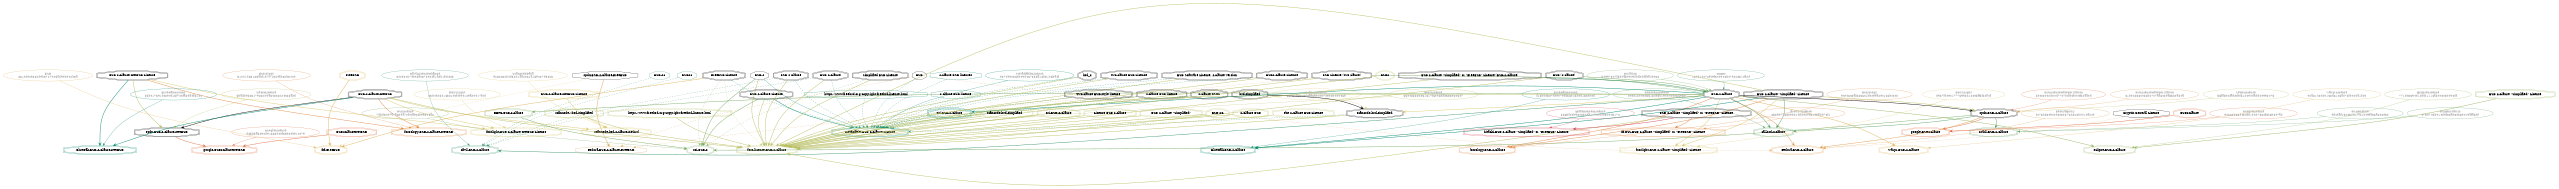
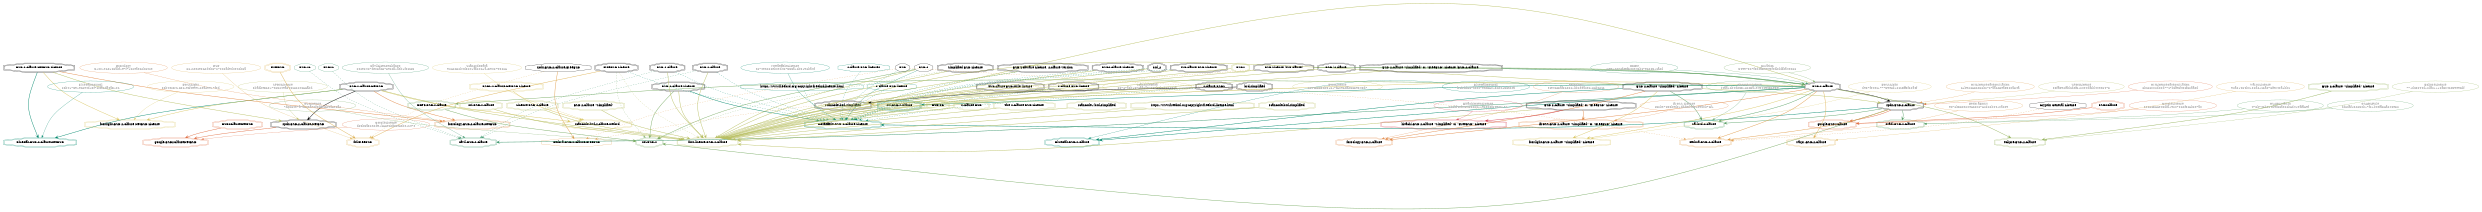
node "BSD-2-Clause-NetBSD License": label "BSD-2-Clause-NetBSD License" -> "BSDL-2-Clause-NetBSD License"
edge "spdx:BSD-2-Clause" -> "metaeffekt:BSD 2-Clause License": added
